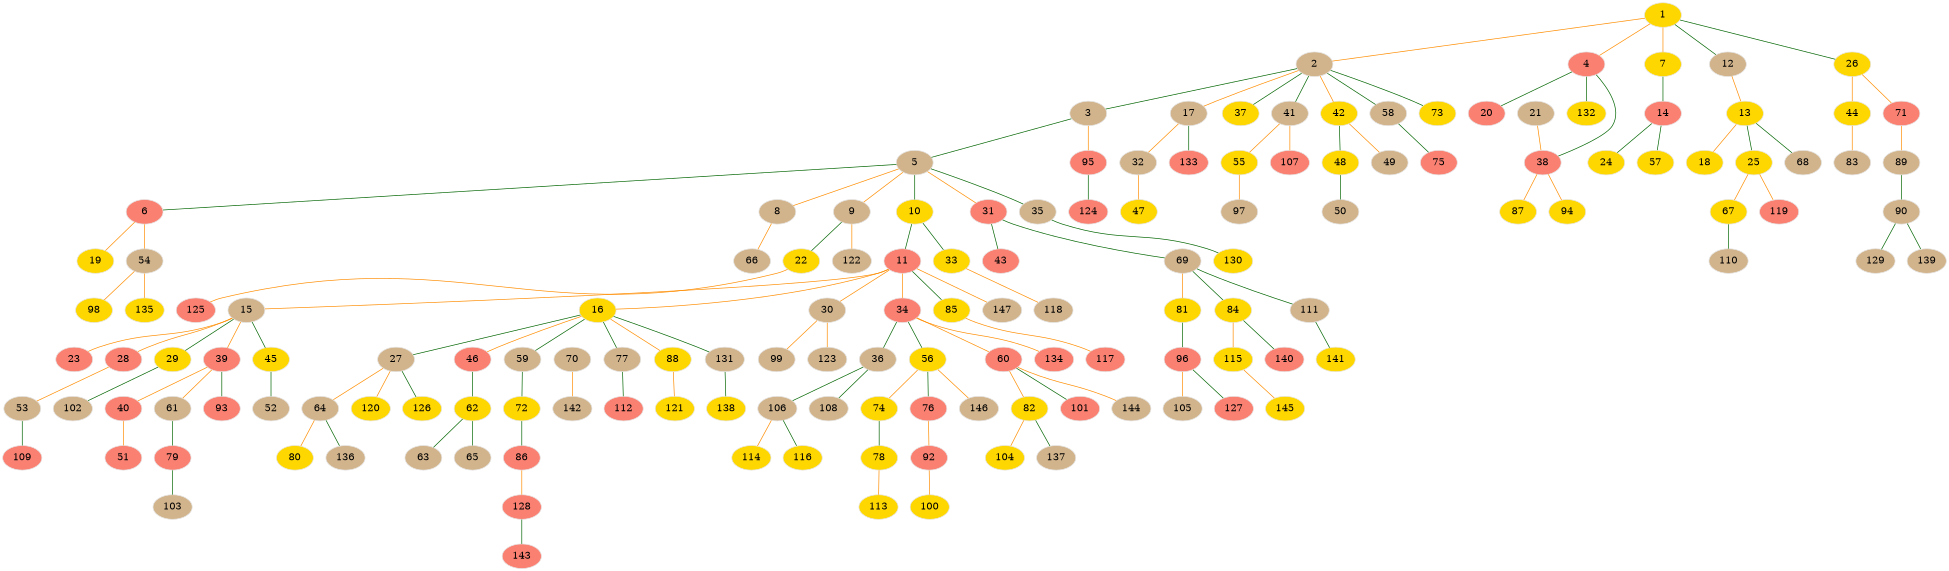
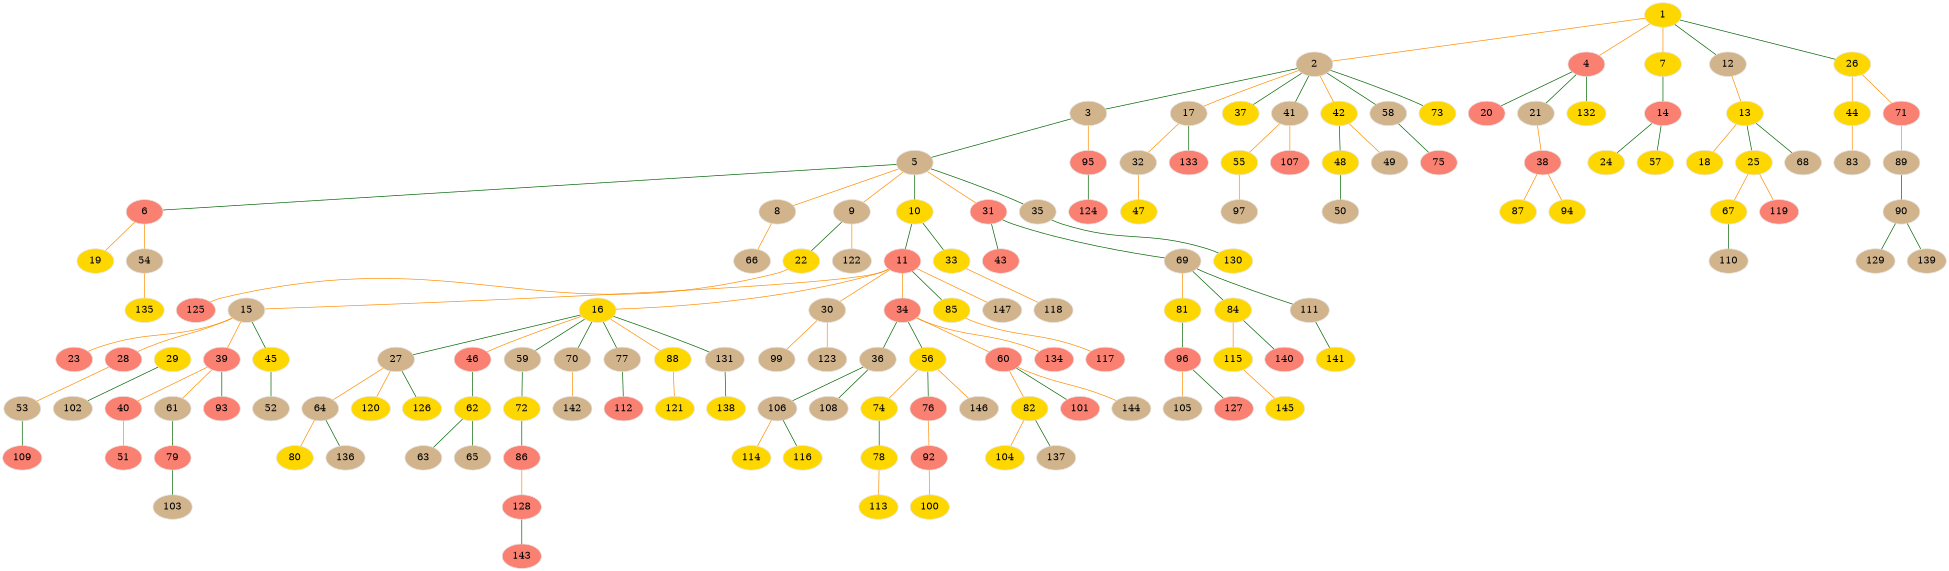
edge "4" -- "38": now "4" -- "21"
node "98": removed
edge "15" -- "29": removed
edge "16" -- "70": added
